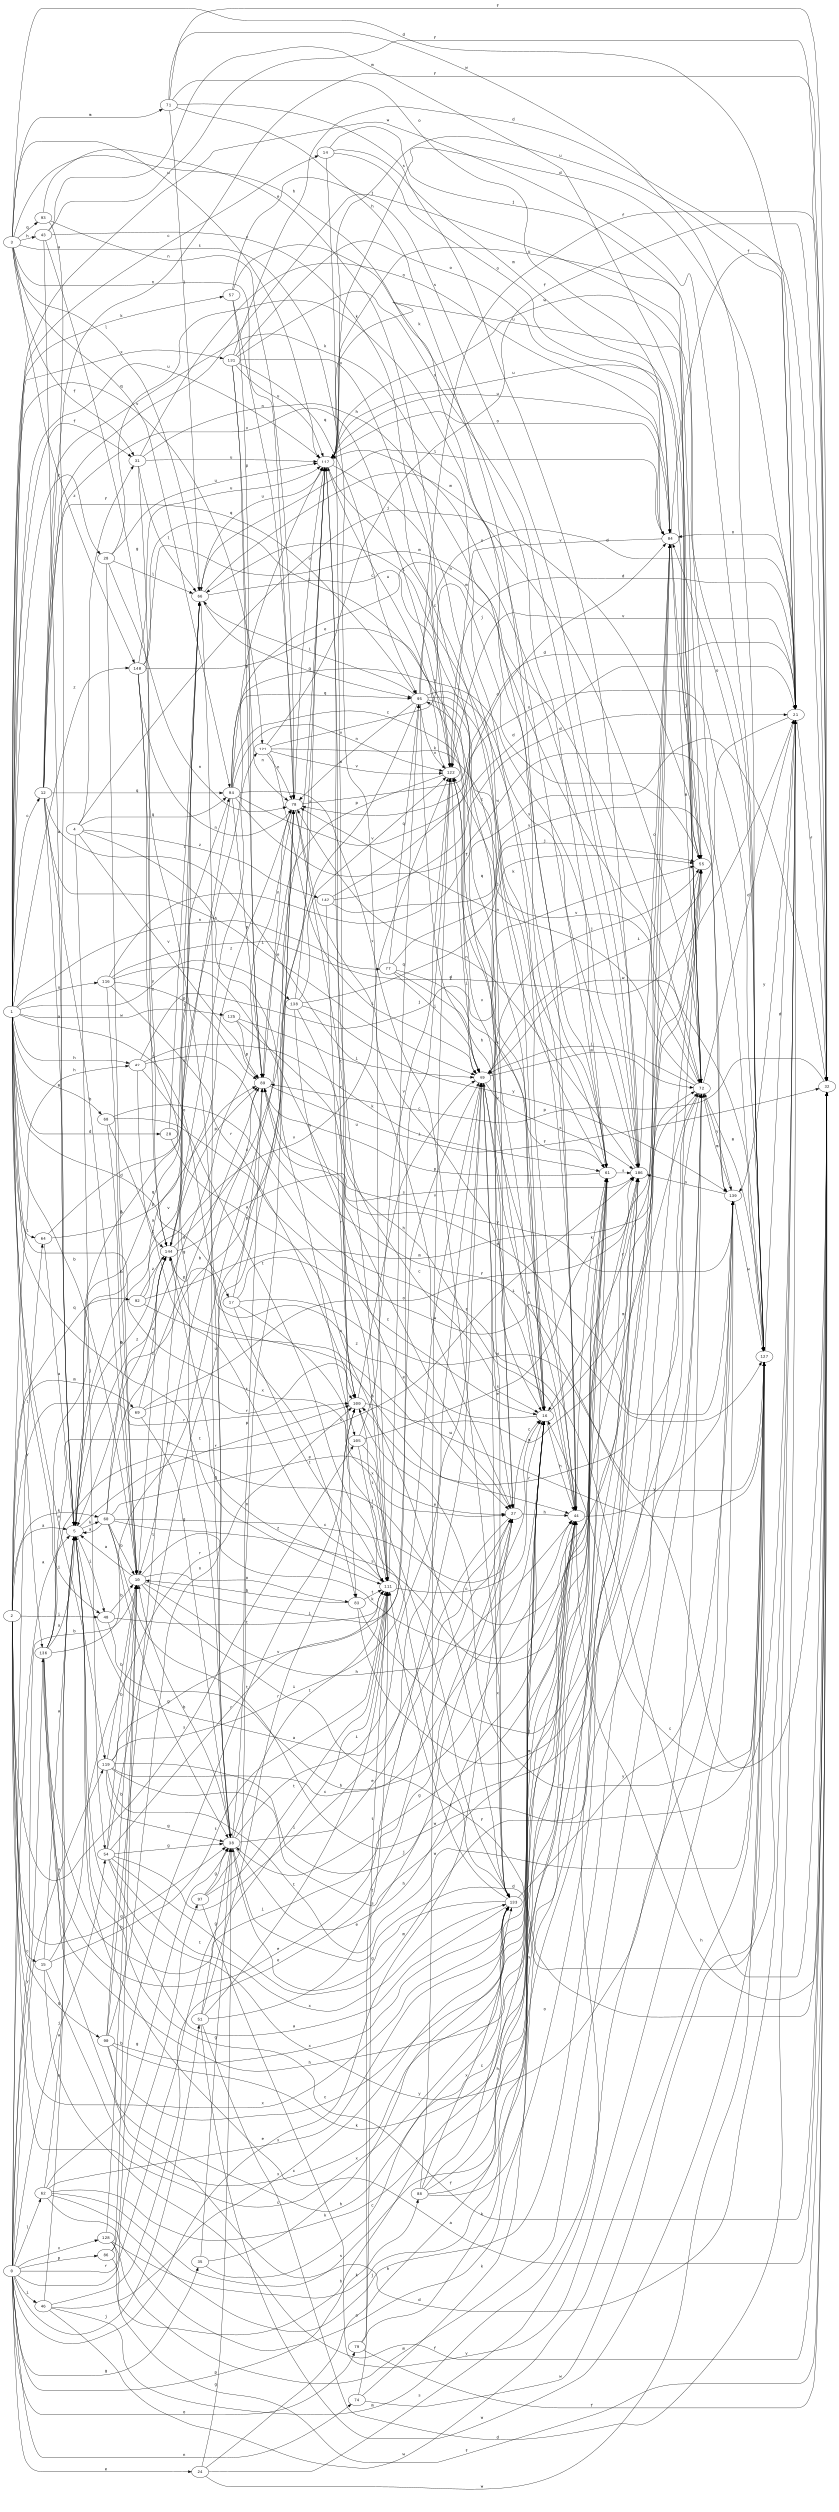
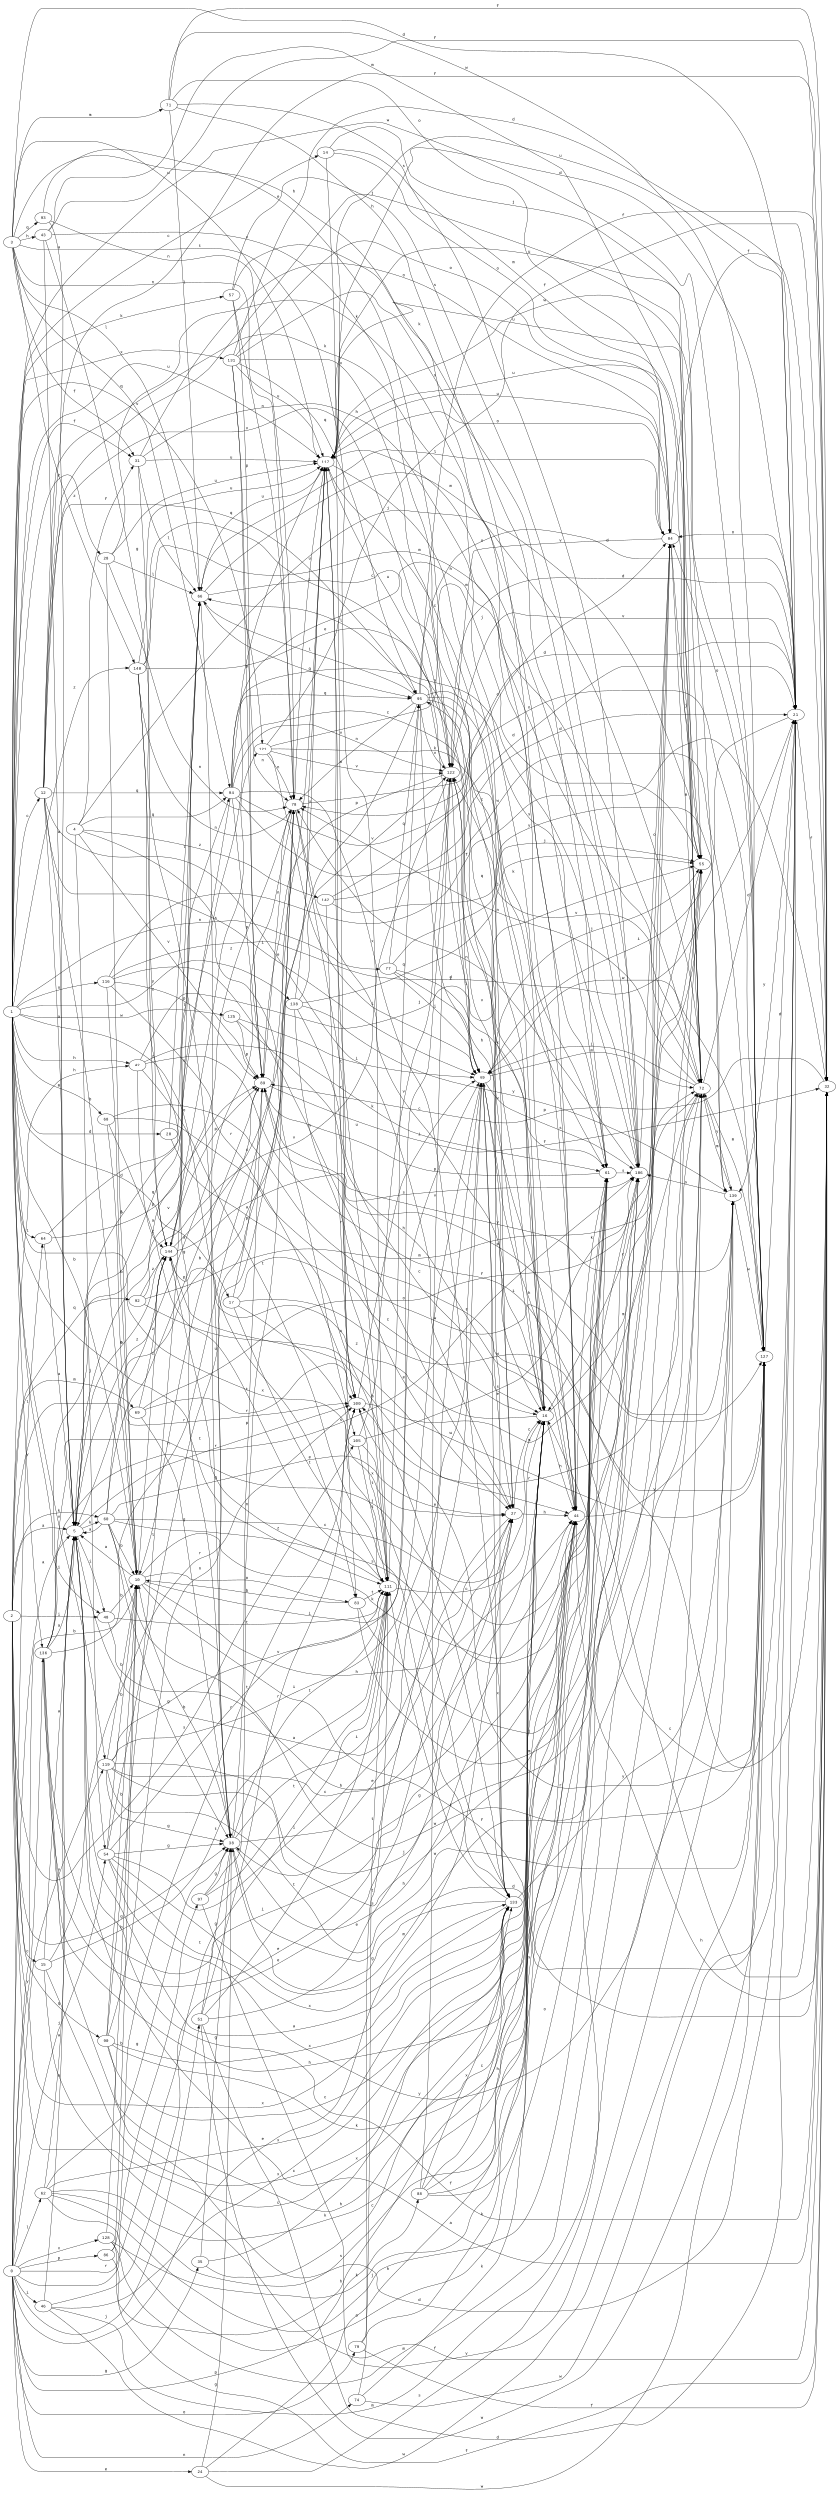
edge "61" -> "66": now "49" -> "66"
